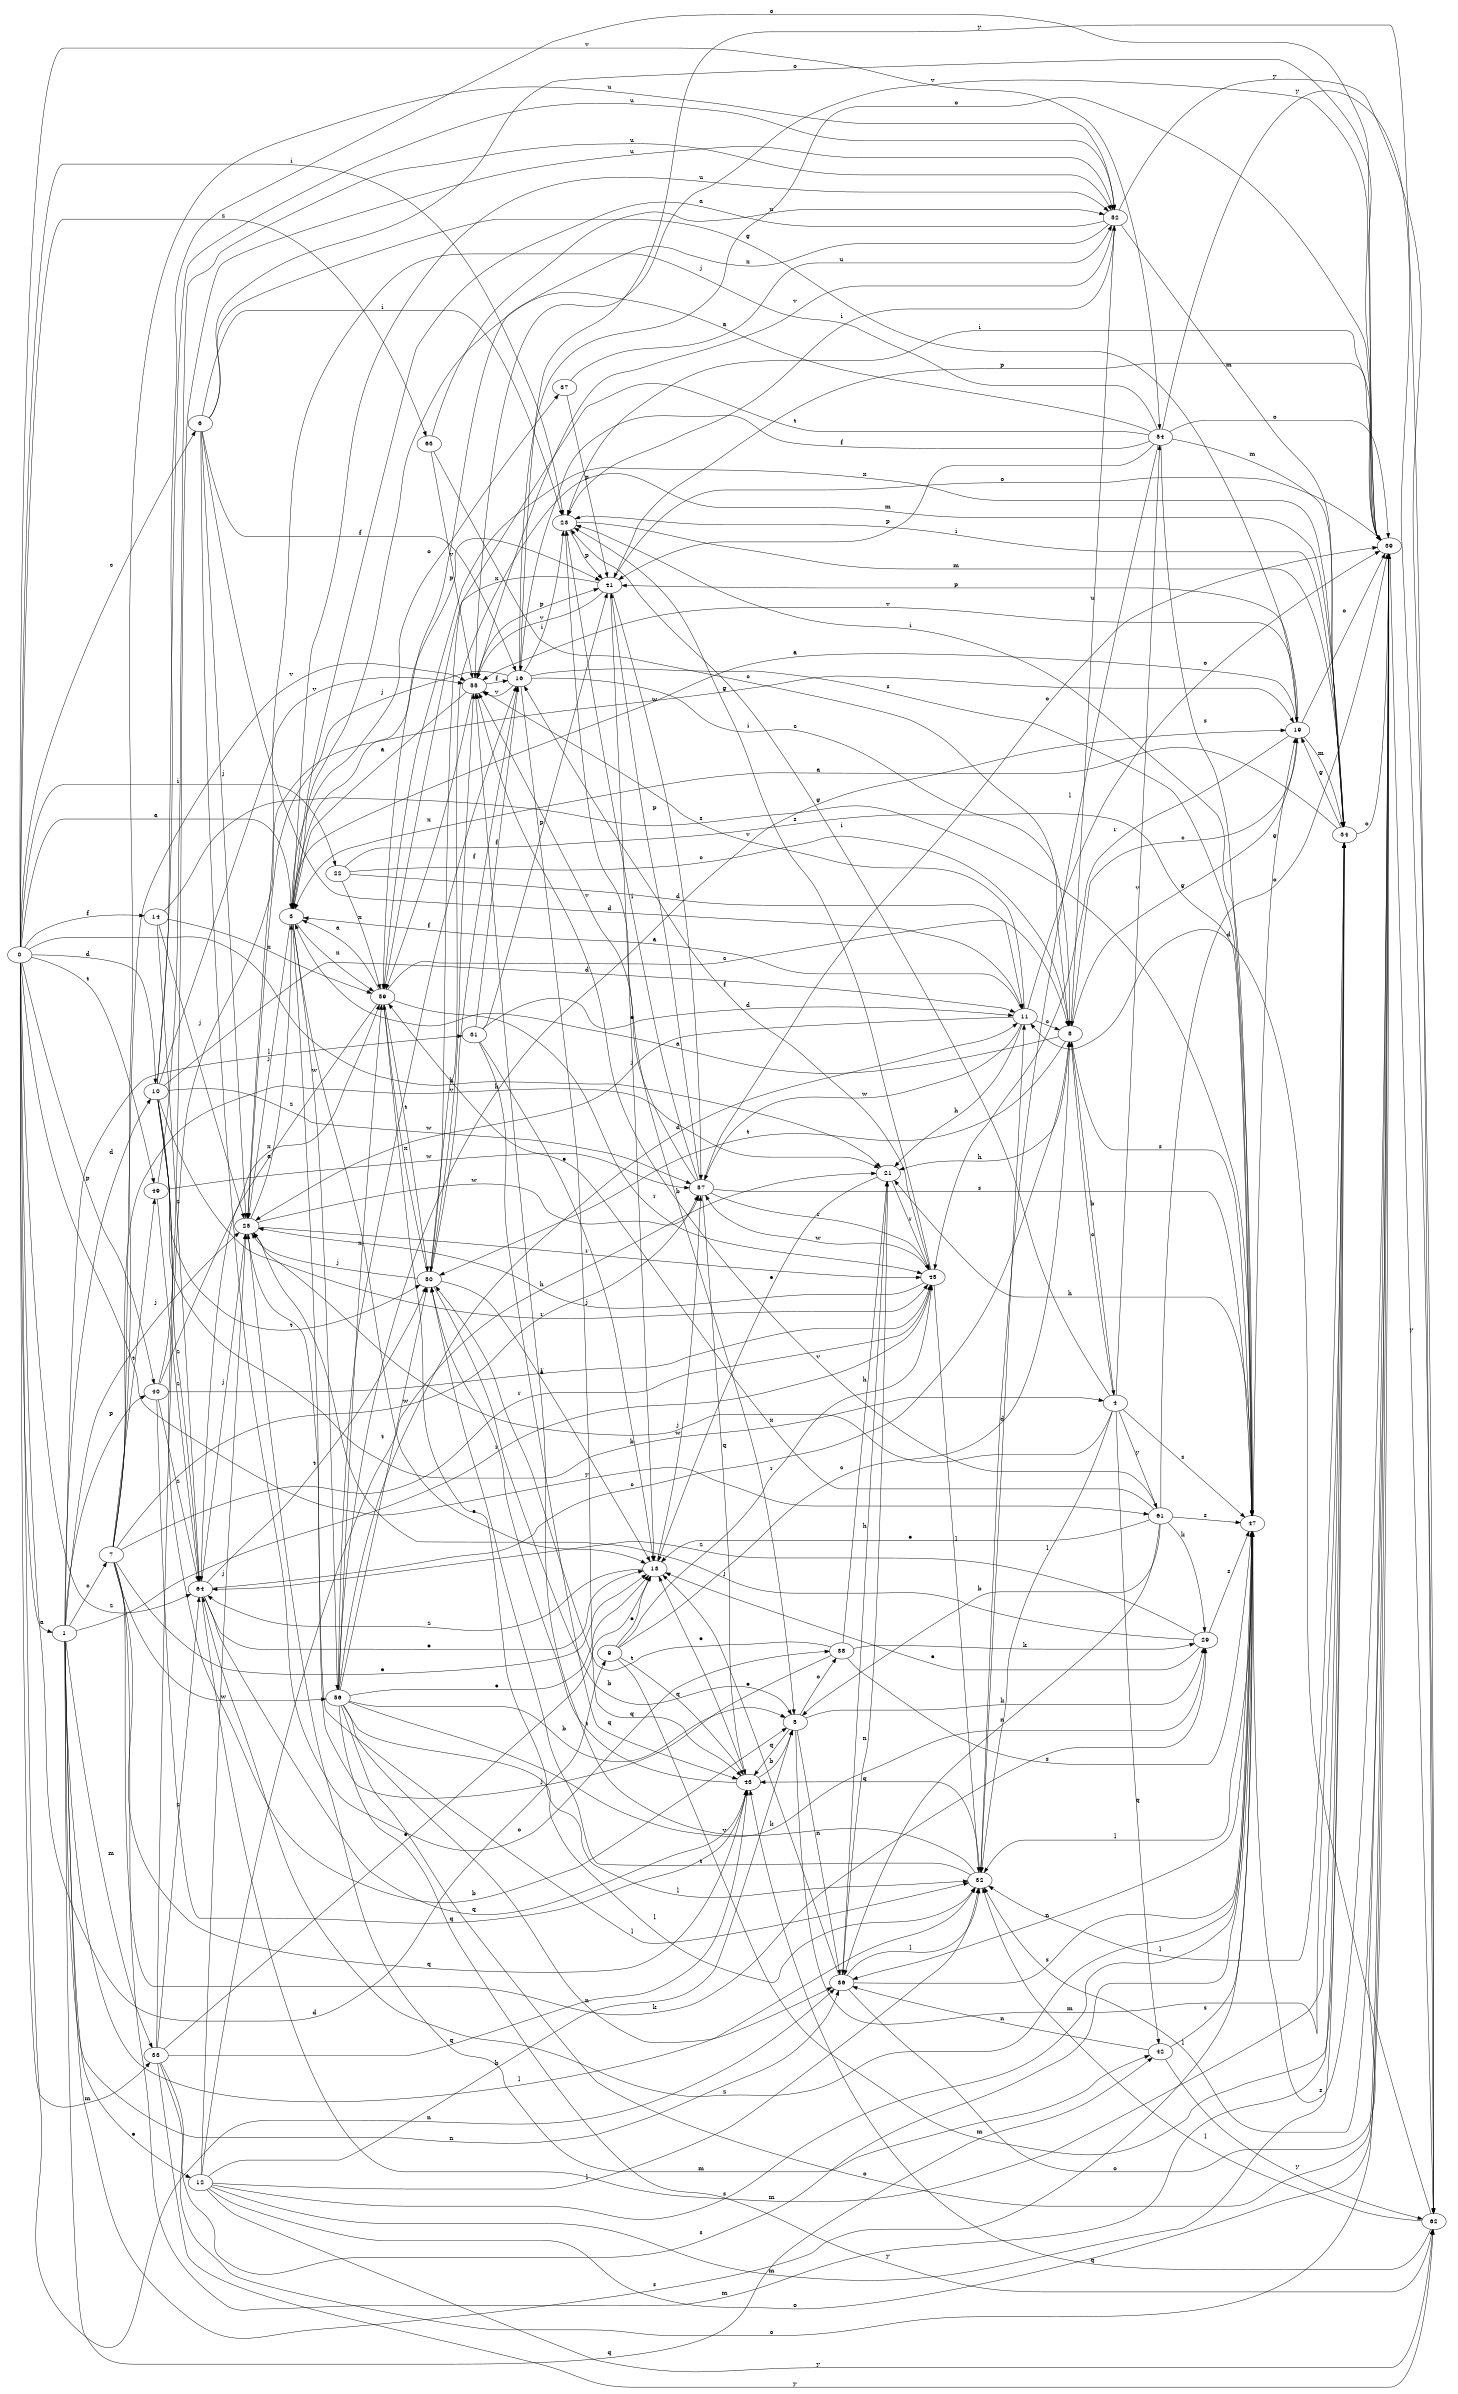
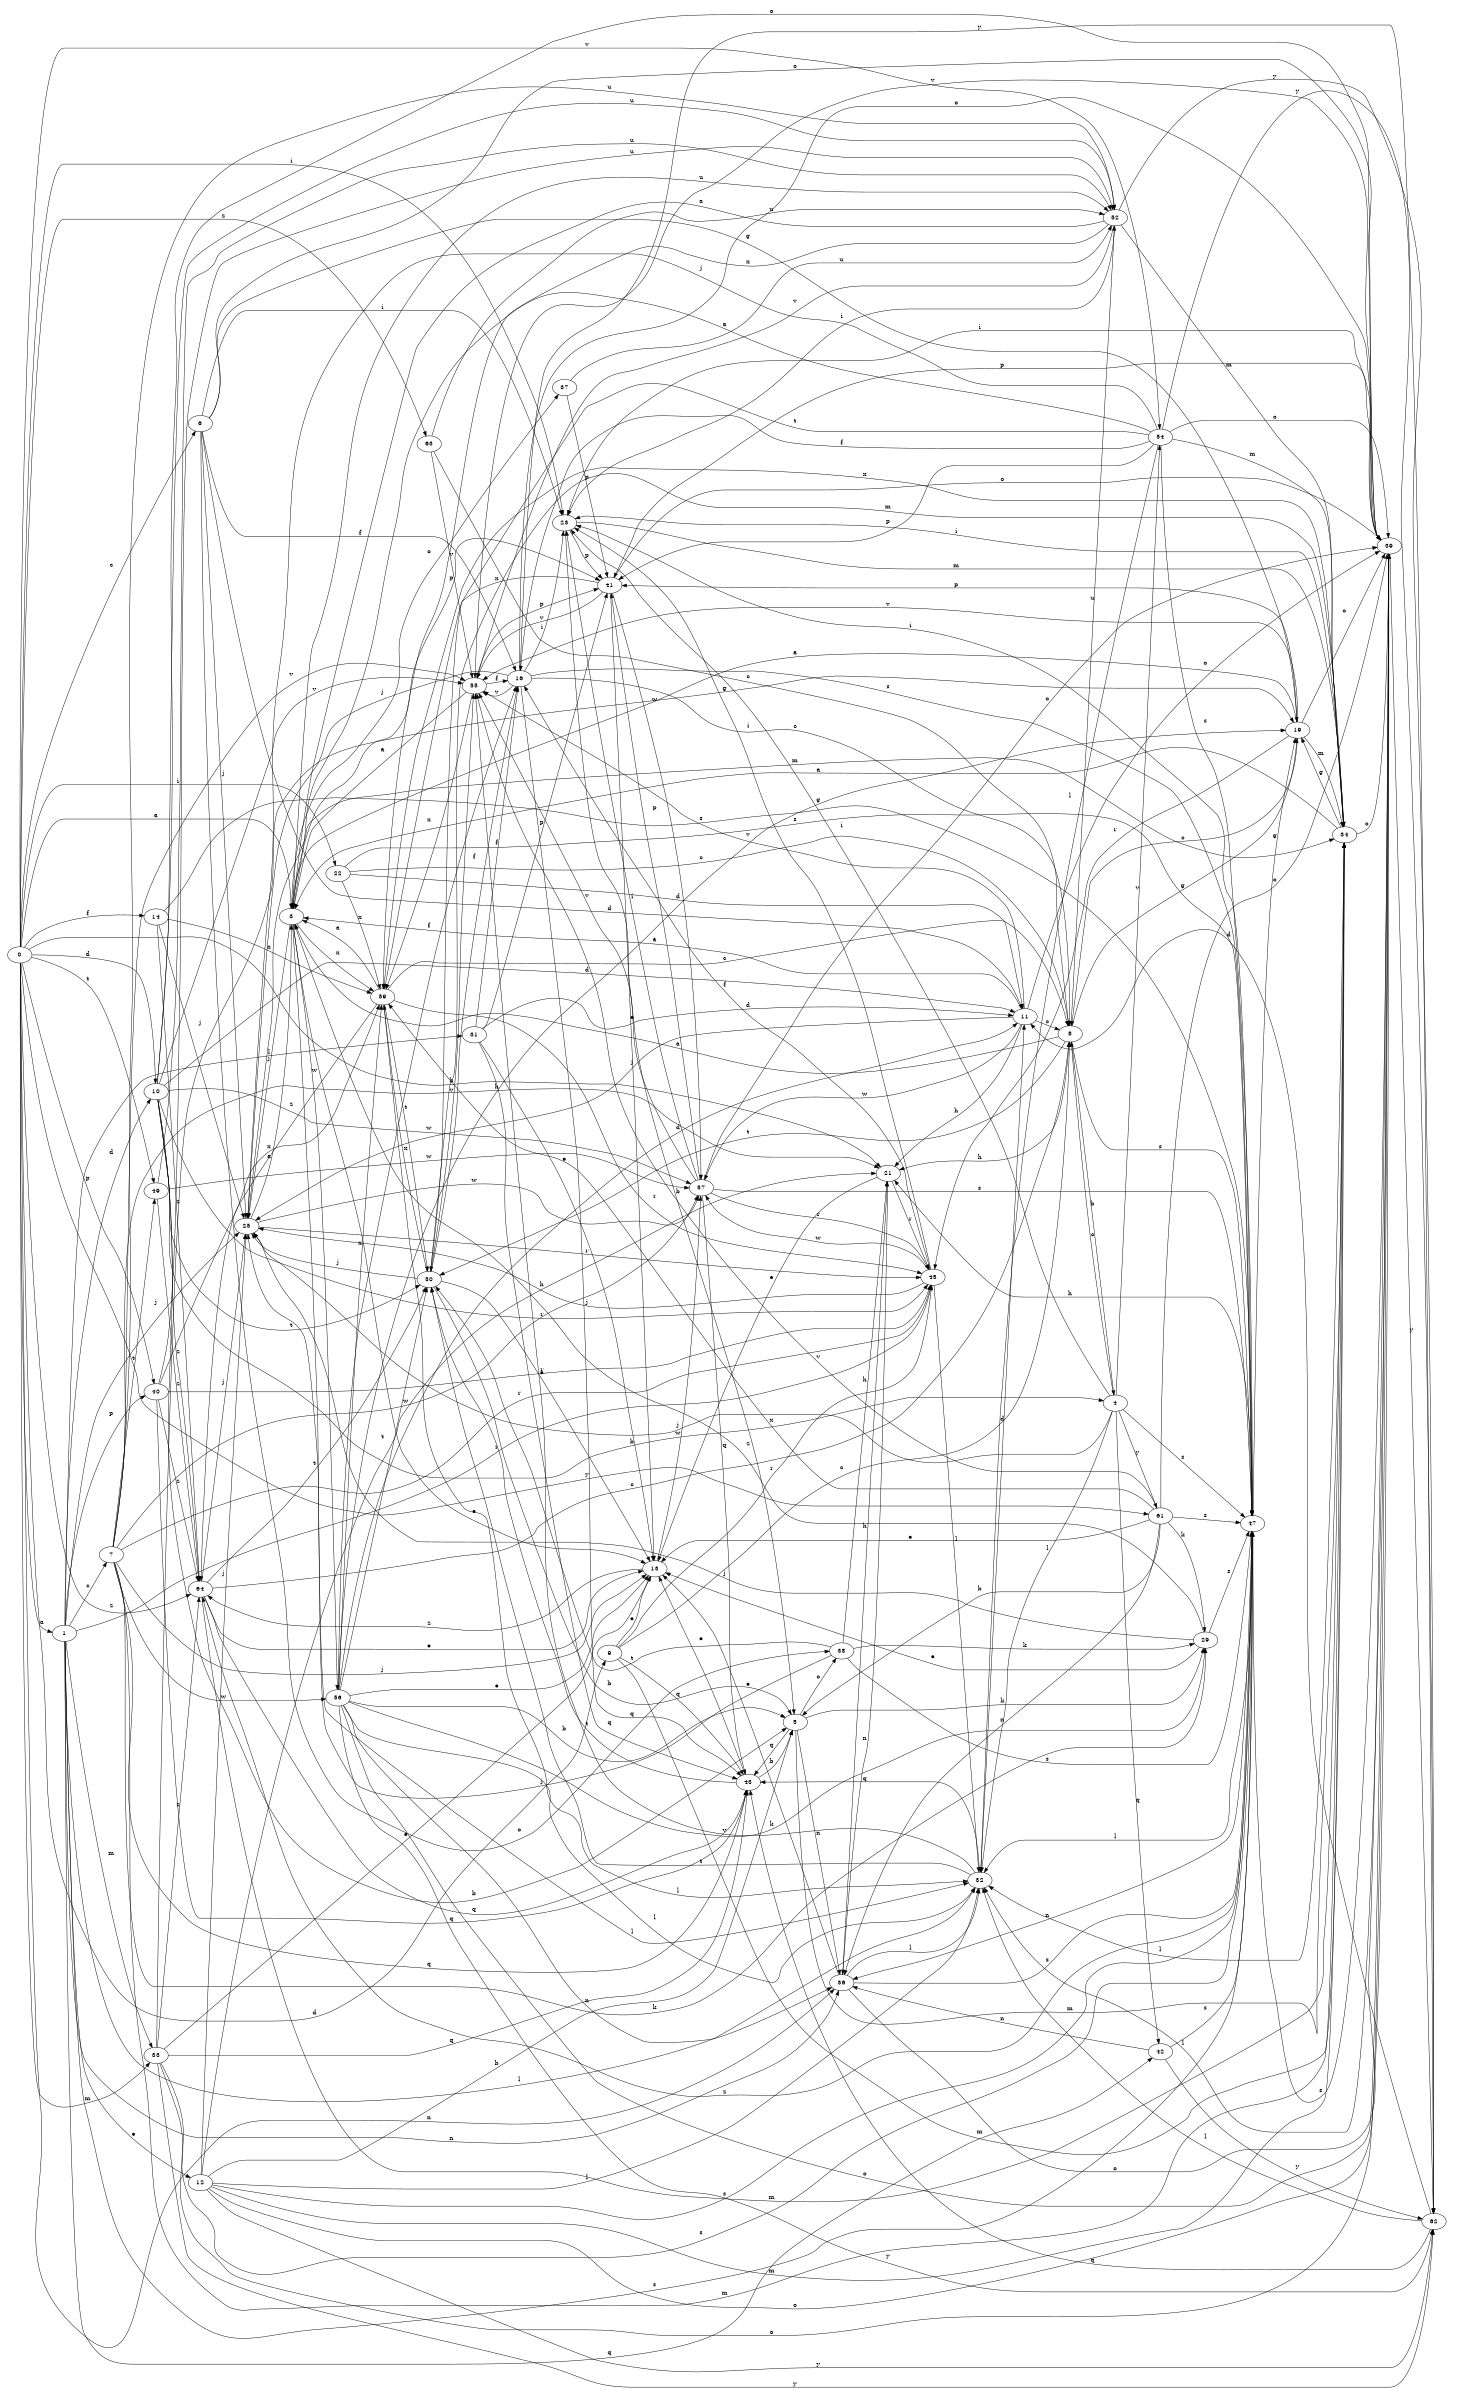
edge "29" -> "64": now "29" -> "3"
edge "7" -> "13": label "e" -> "j"
edge "25" -> "42": now "25" -> "34"
